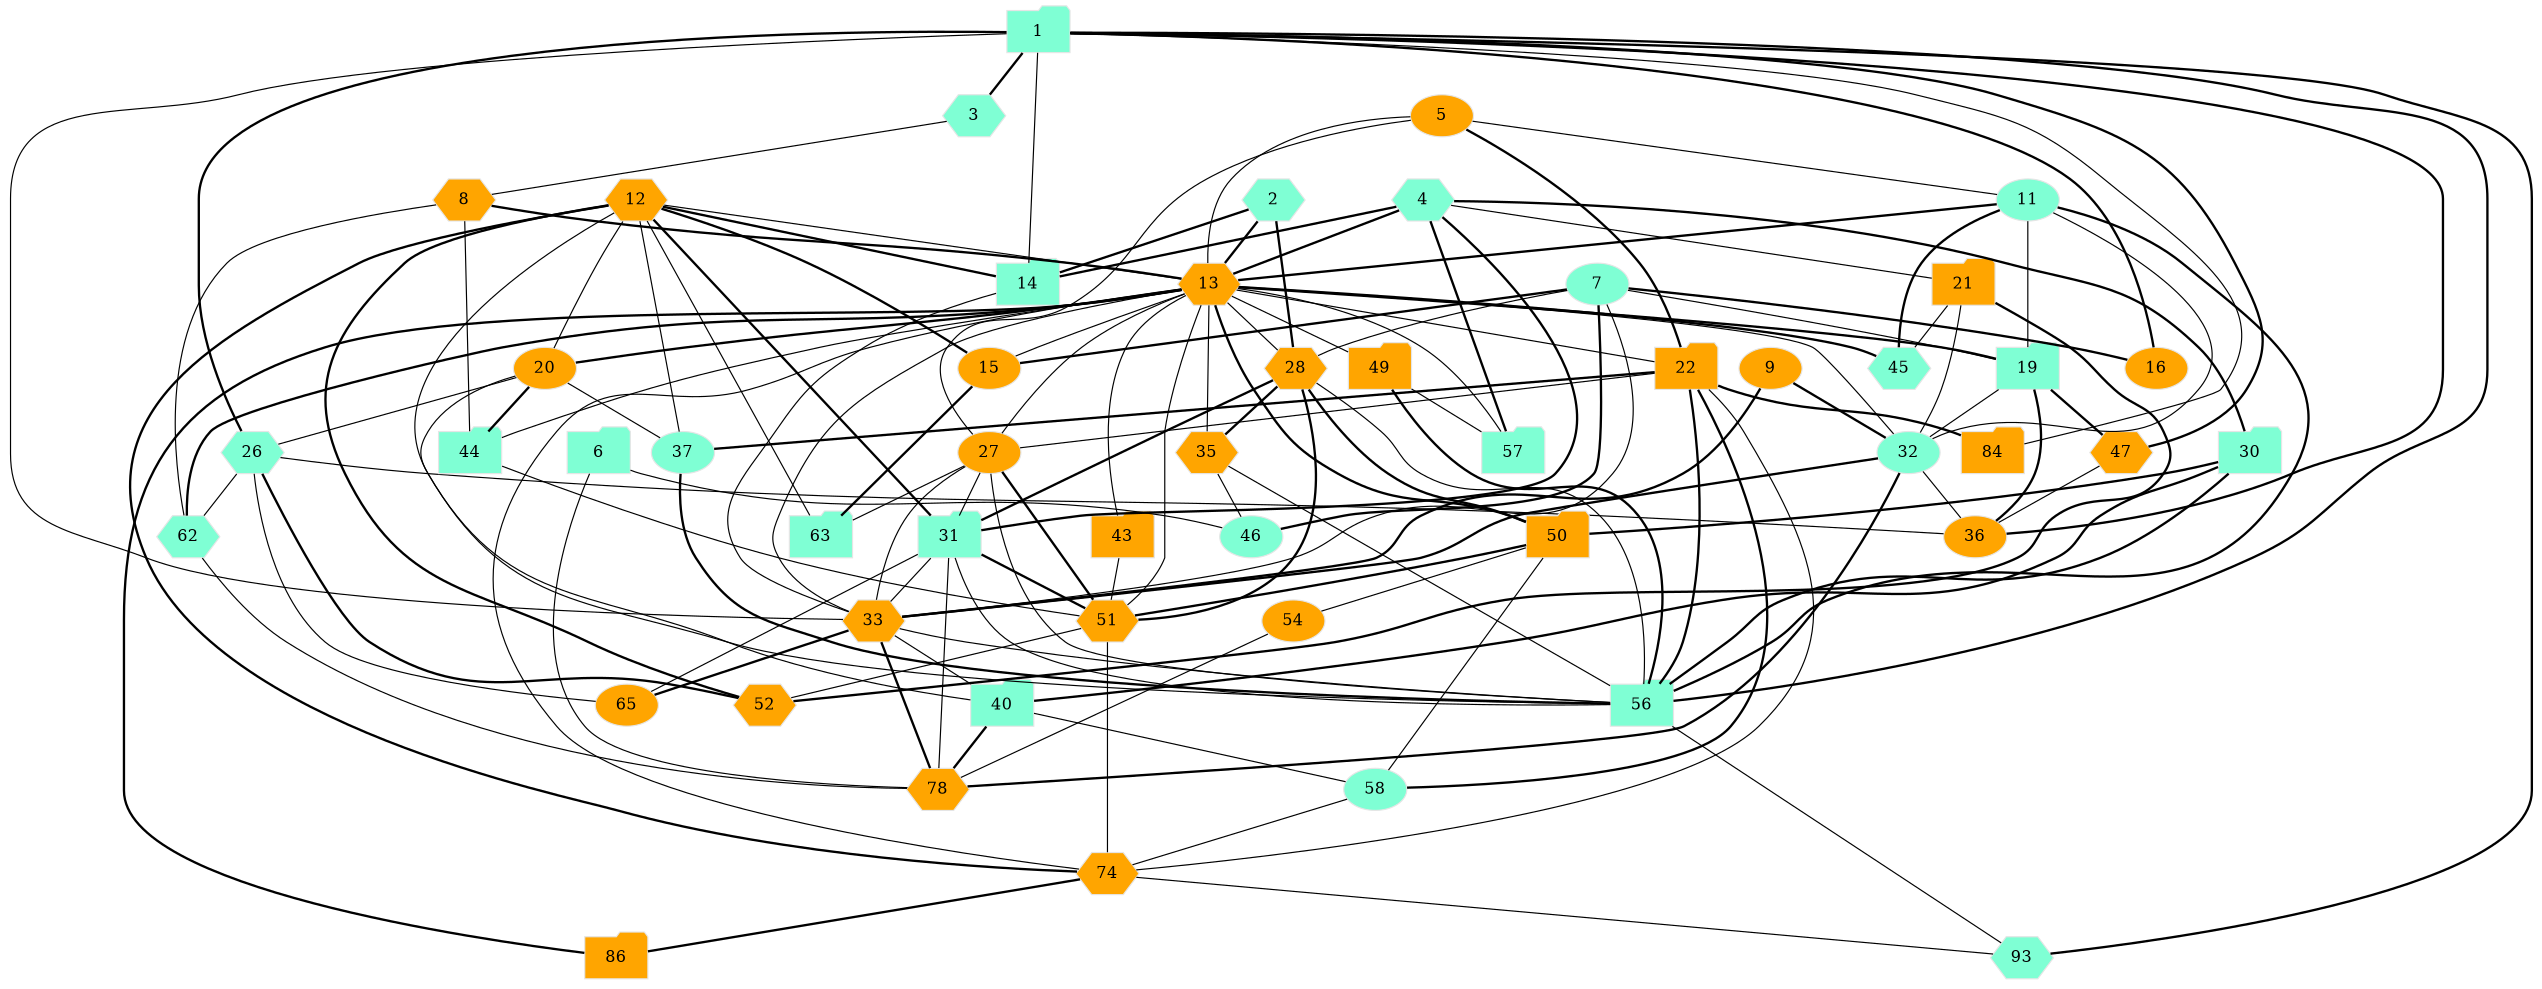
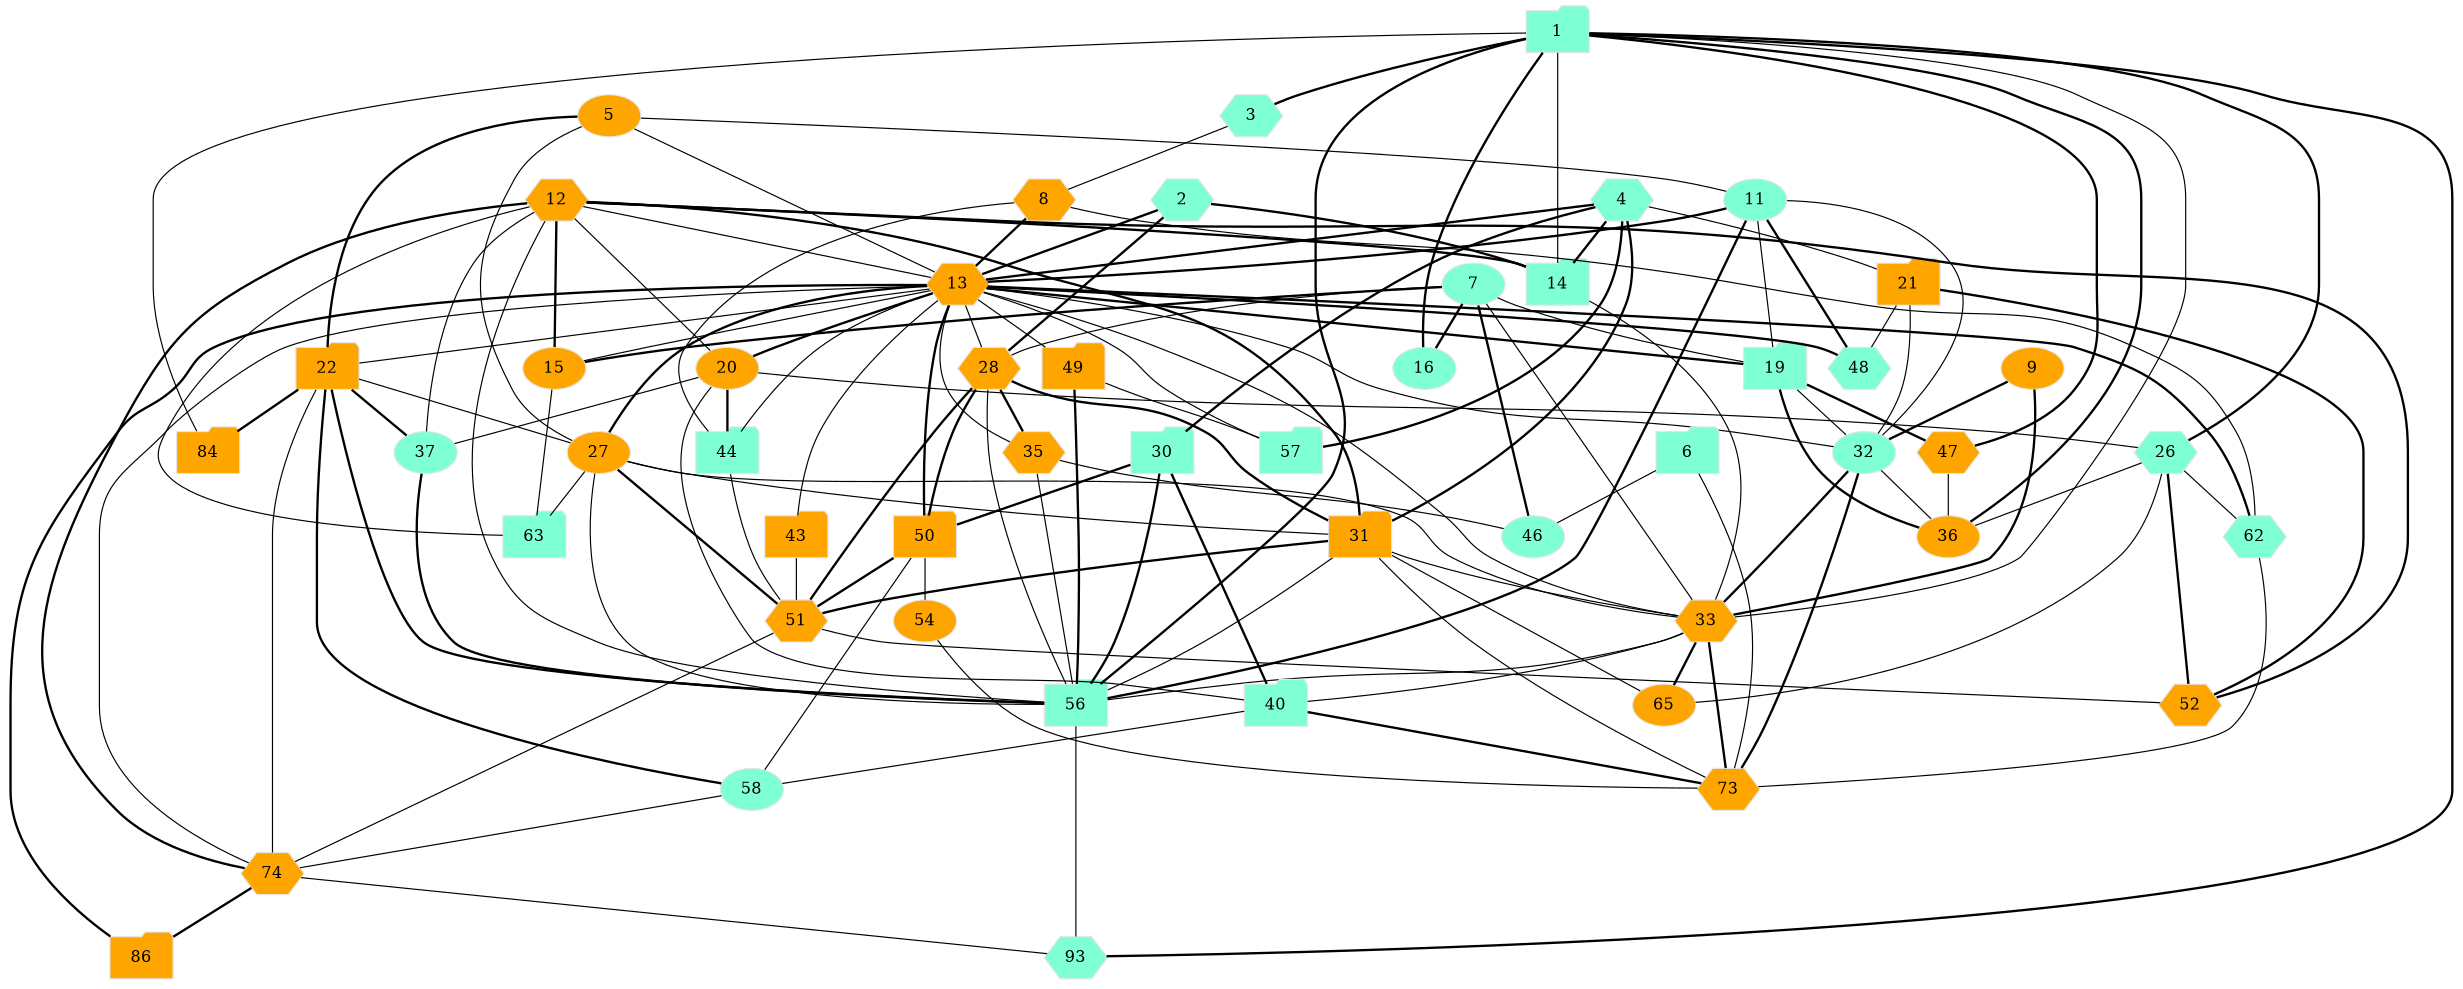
edge "13" -- "27": style solid -> bold
node "45": label "45" -> "48"
node "16": fillcolor orange -> aquamarine
edge "15" -- "63": style bold -> solid
edge "13" -- "51": removed
node "31": fillcolor aquamarine -> orange
node "78": label "78" -> "73"
